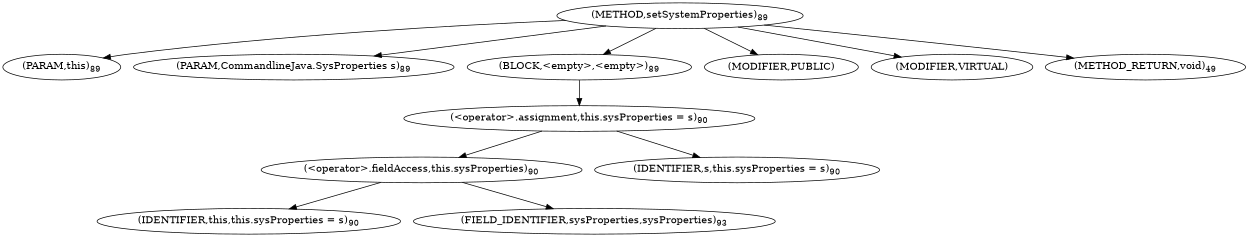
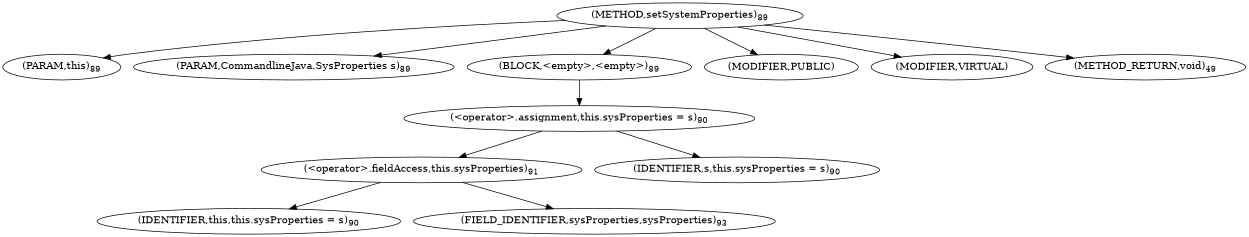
node "(<operator>.fieldAccess,this.sysProperties)": text "90" -> "91"
